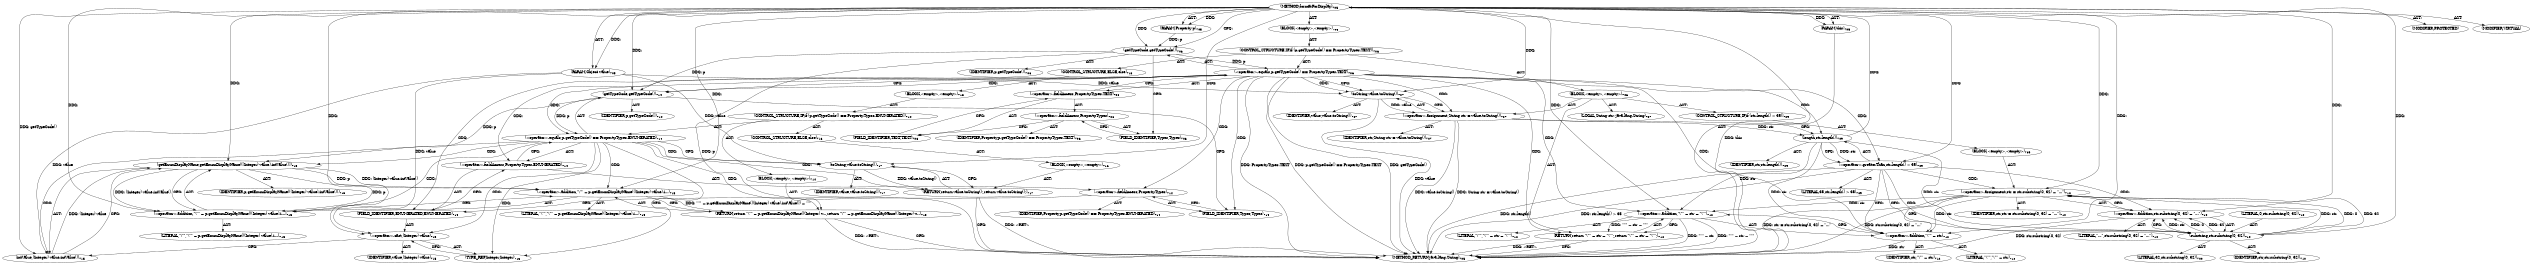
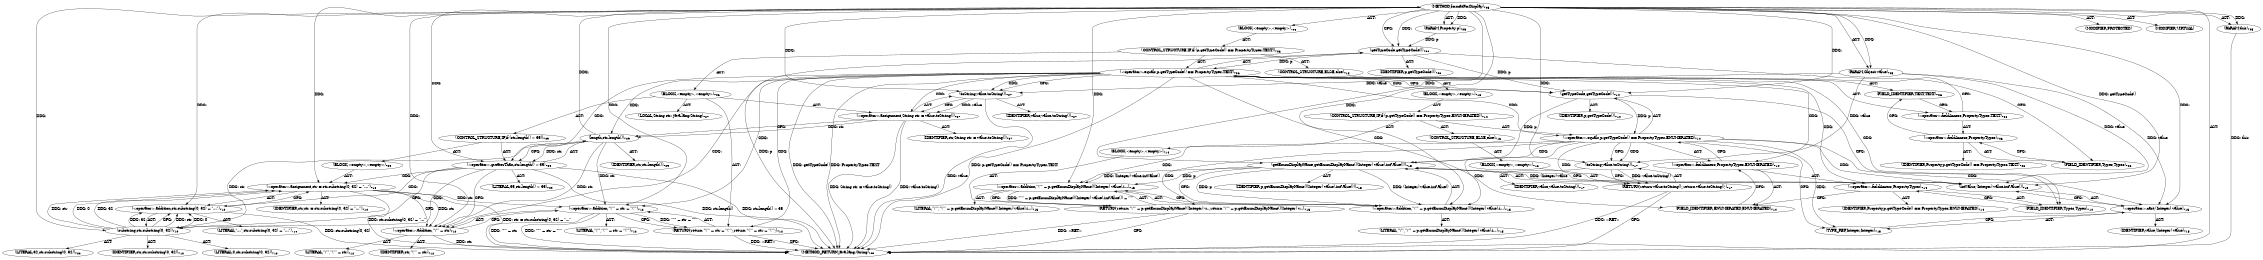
edge "(<operator>.fieldAccess,Property.Types.TEXT)" -> "(FIELD_IDENTIFIER,TEXT,TEXT)": now "(<operator>.equals,p.getTypeCode() == Property.Types.TEXT)" -> "(FIELD_IDENTIFIER,TEXT,TEXT)"
edge "(CONTROL_STRUCTURE,IF,if (str.length() > 35))" -> "(<operator>.greaterThan,str.length() > 35)": added, label "AST:"
edge "(FIELD_IDENTIFIER,ENUMERATED,ENUMERATED)" -> "(<operator>.cast,(Integer) value)": now "(intValue,(Integer) value.intValue())" -> "(<operator>.cast,(Integer) value)"
edge "(LITERAL,0,str.substring(0, 32))" -> "(substring,str.substring(0, 32))": reversed
